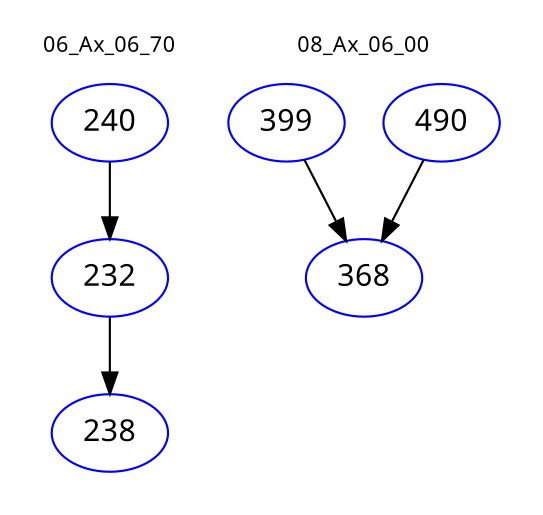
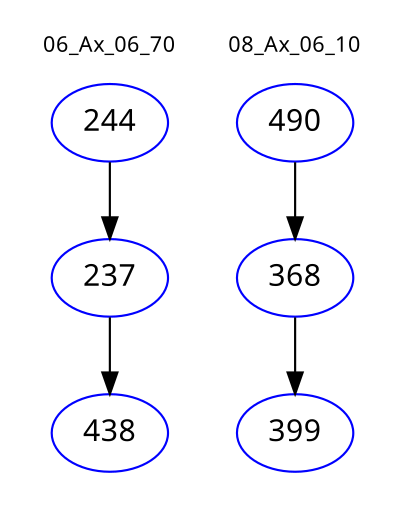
cluster "08_Ax_06_00": label "08_Ax_06_00" -> "08_Ax_06_10"
node "240": label "240" -> "244"
edge "399" -> "368": reversed
node "232": label "232" -> "237"
node "238": label "238" -> "438"
